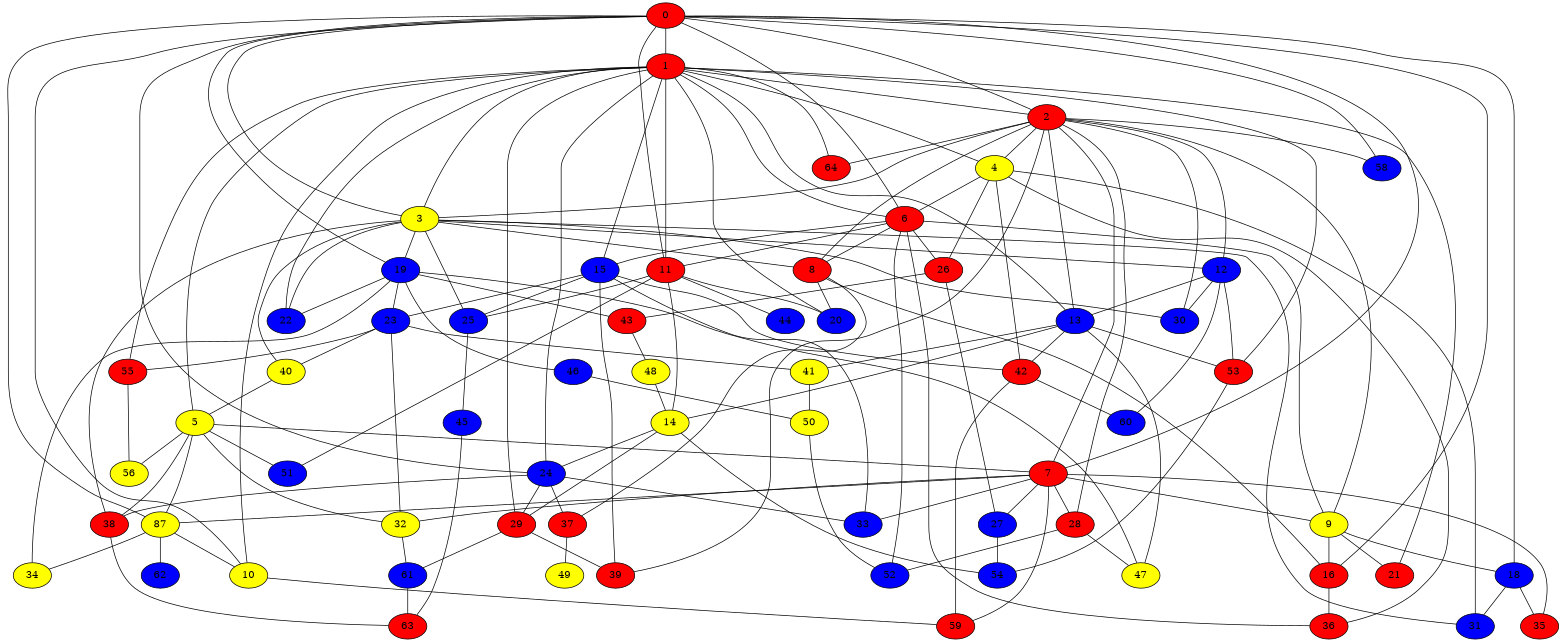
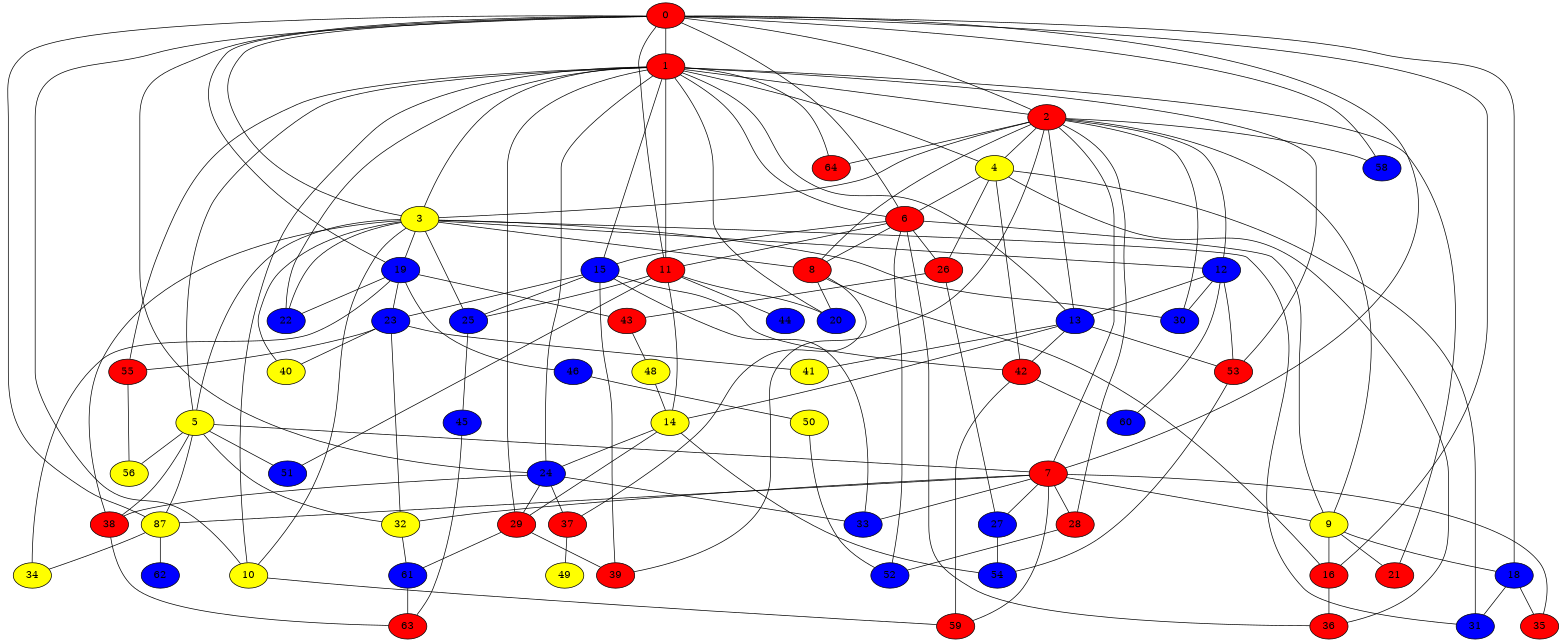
edge "41" -- "50": removed
edge "40" -- "5": now "3" -- "5"
edge "87" -- "10": now "3" -- "10"
node "47": removed
